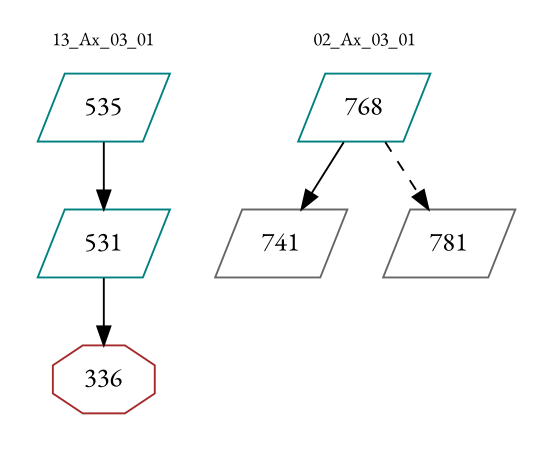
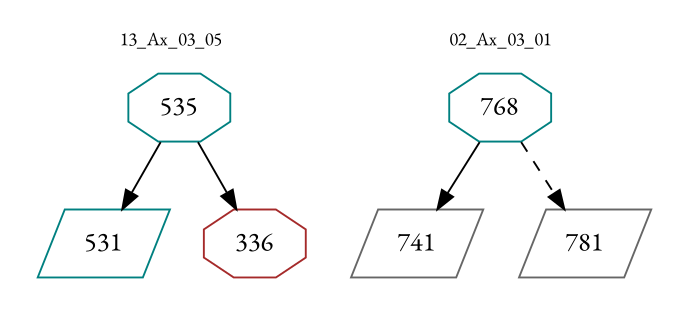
cluster "13_Ax_03_01": label "13_Ax_03_01" -> "13_Ax_03_05"
node "535": shape parallelogram -> octagon
node "768": shape parallelogram -> octagon
edge "531" -> "336": now "535" -> "336"
